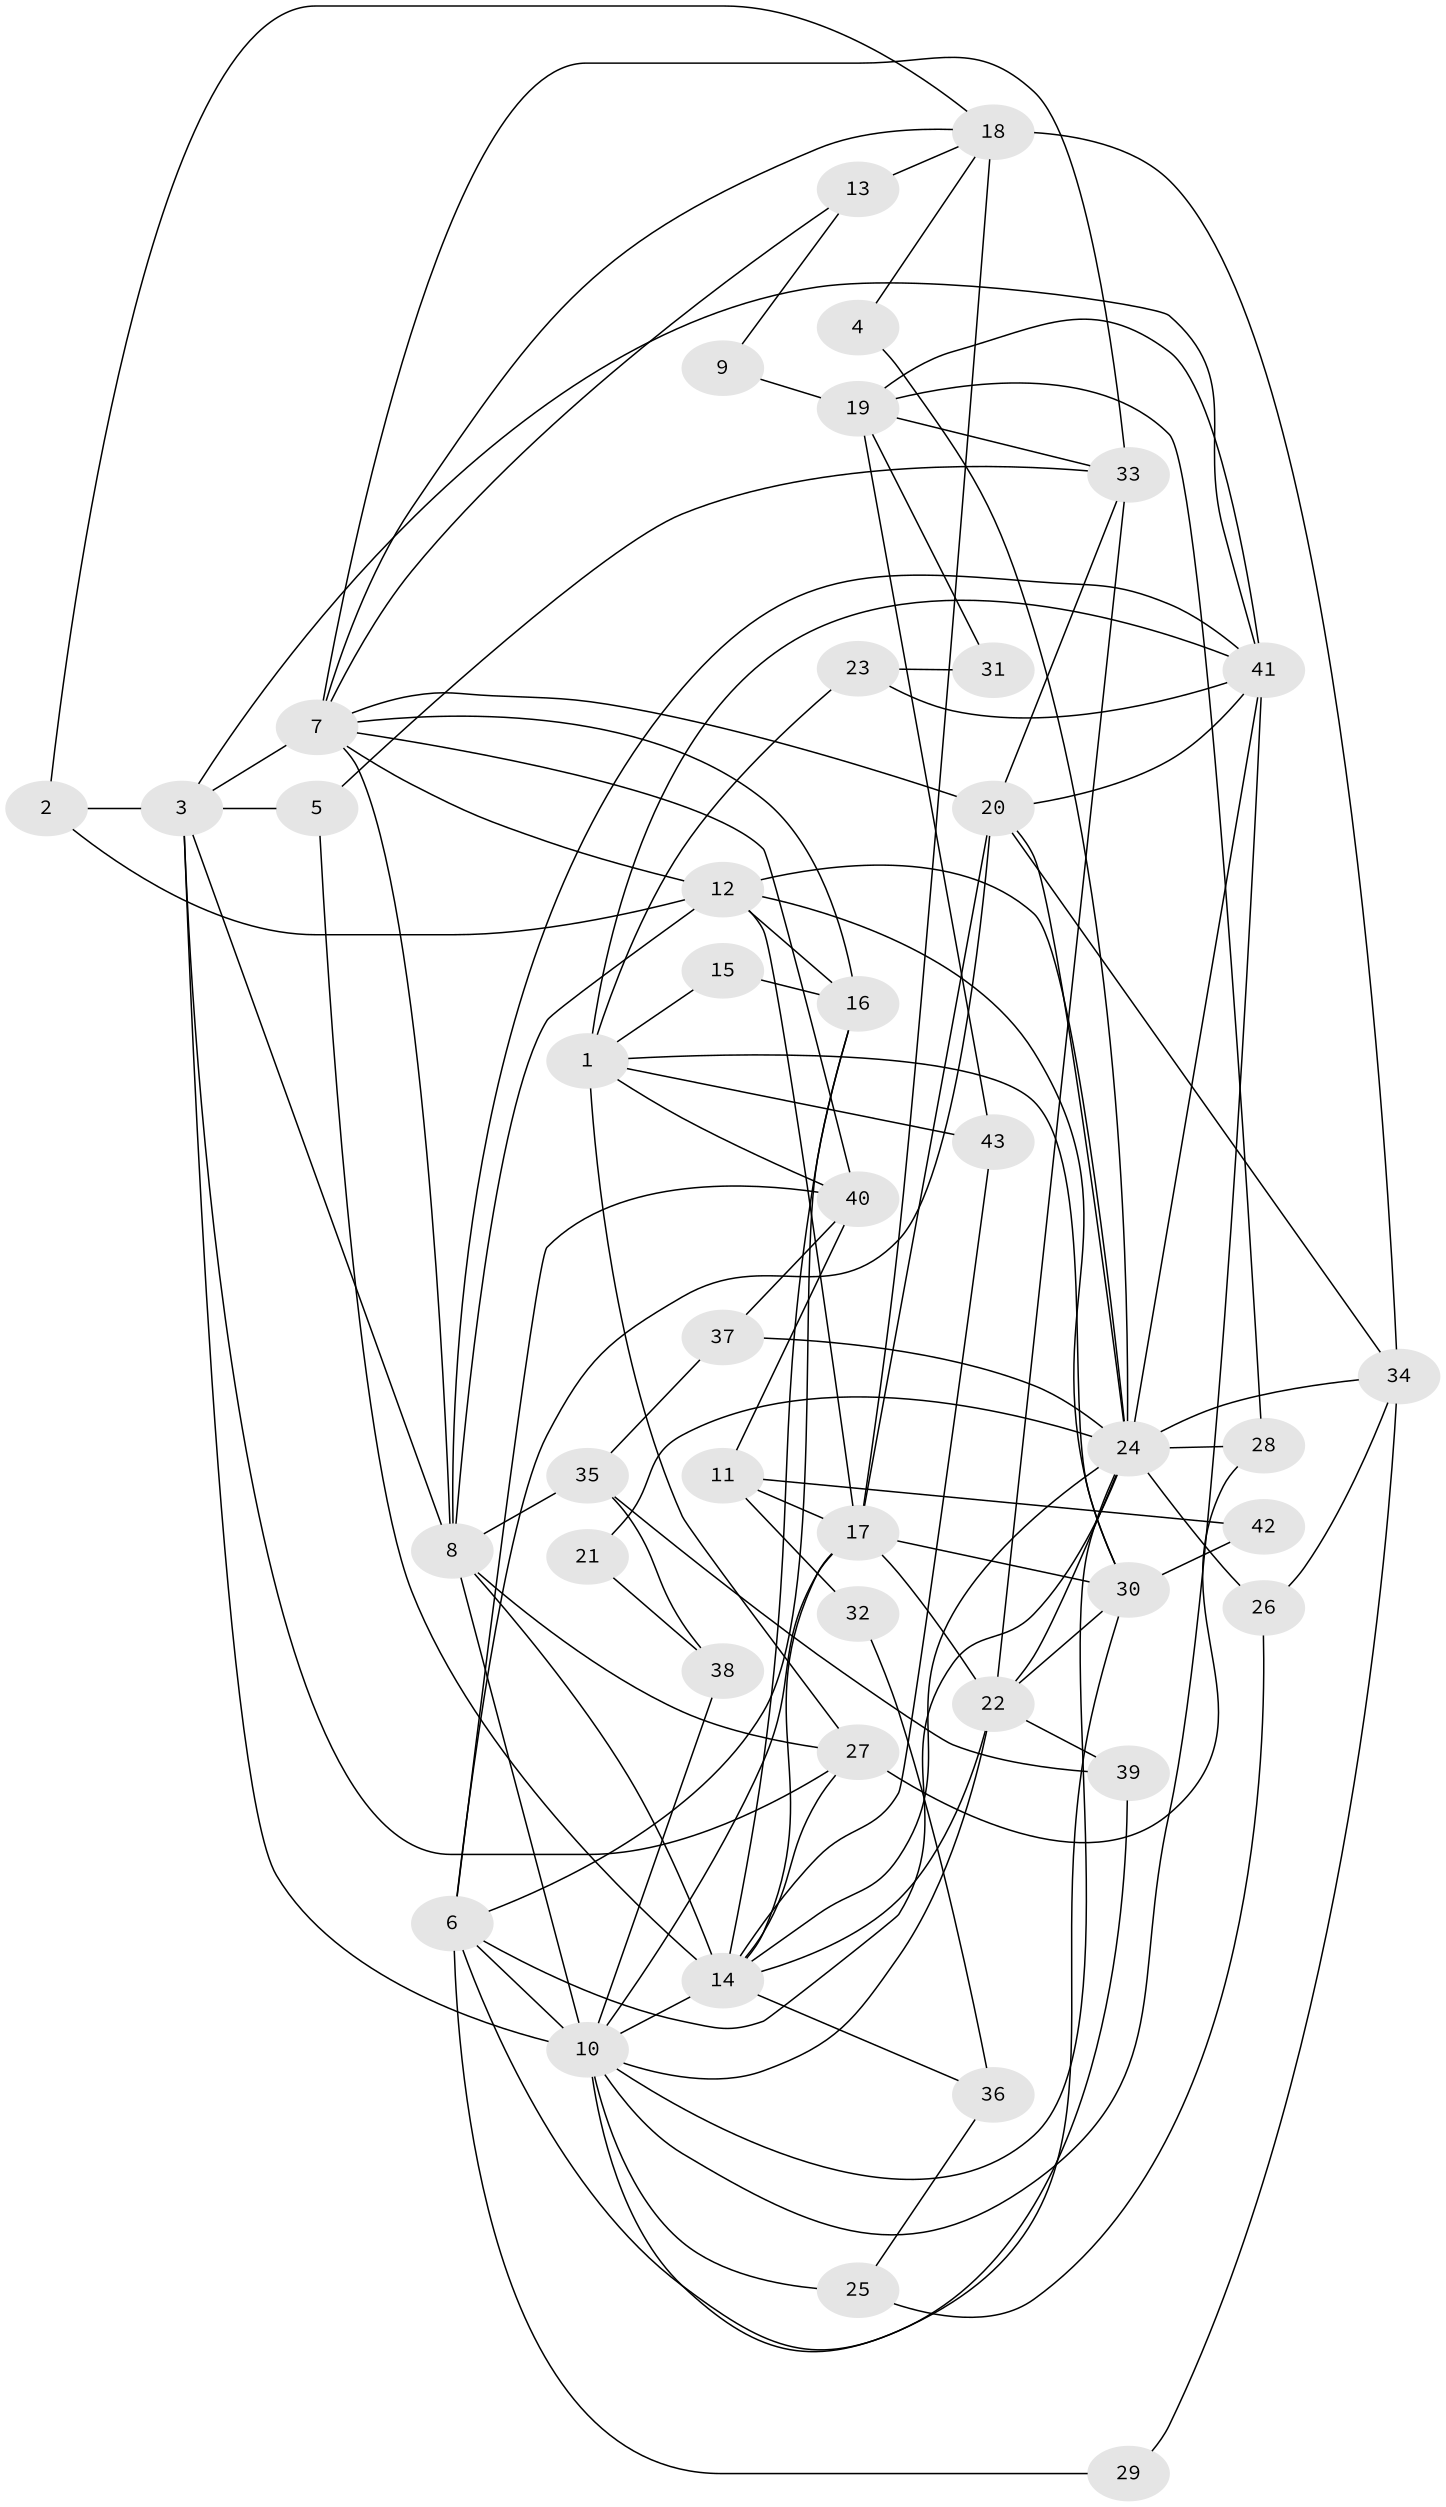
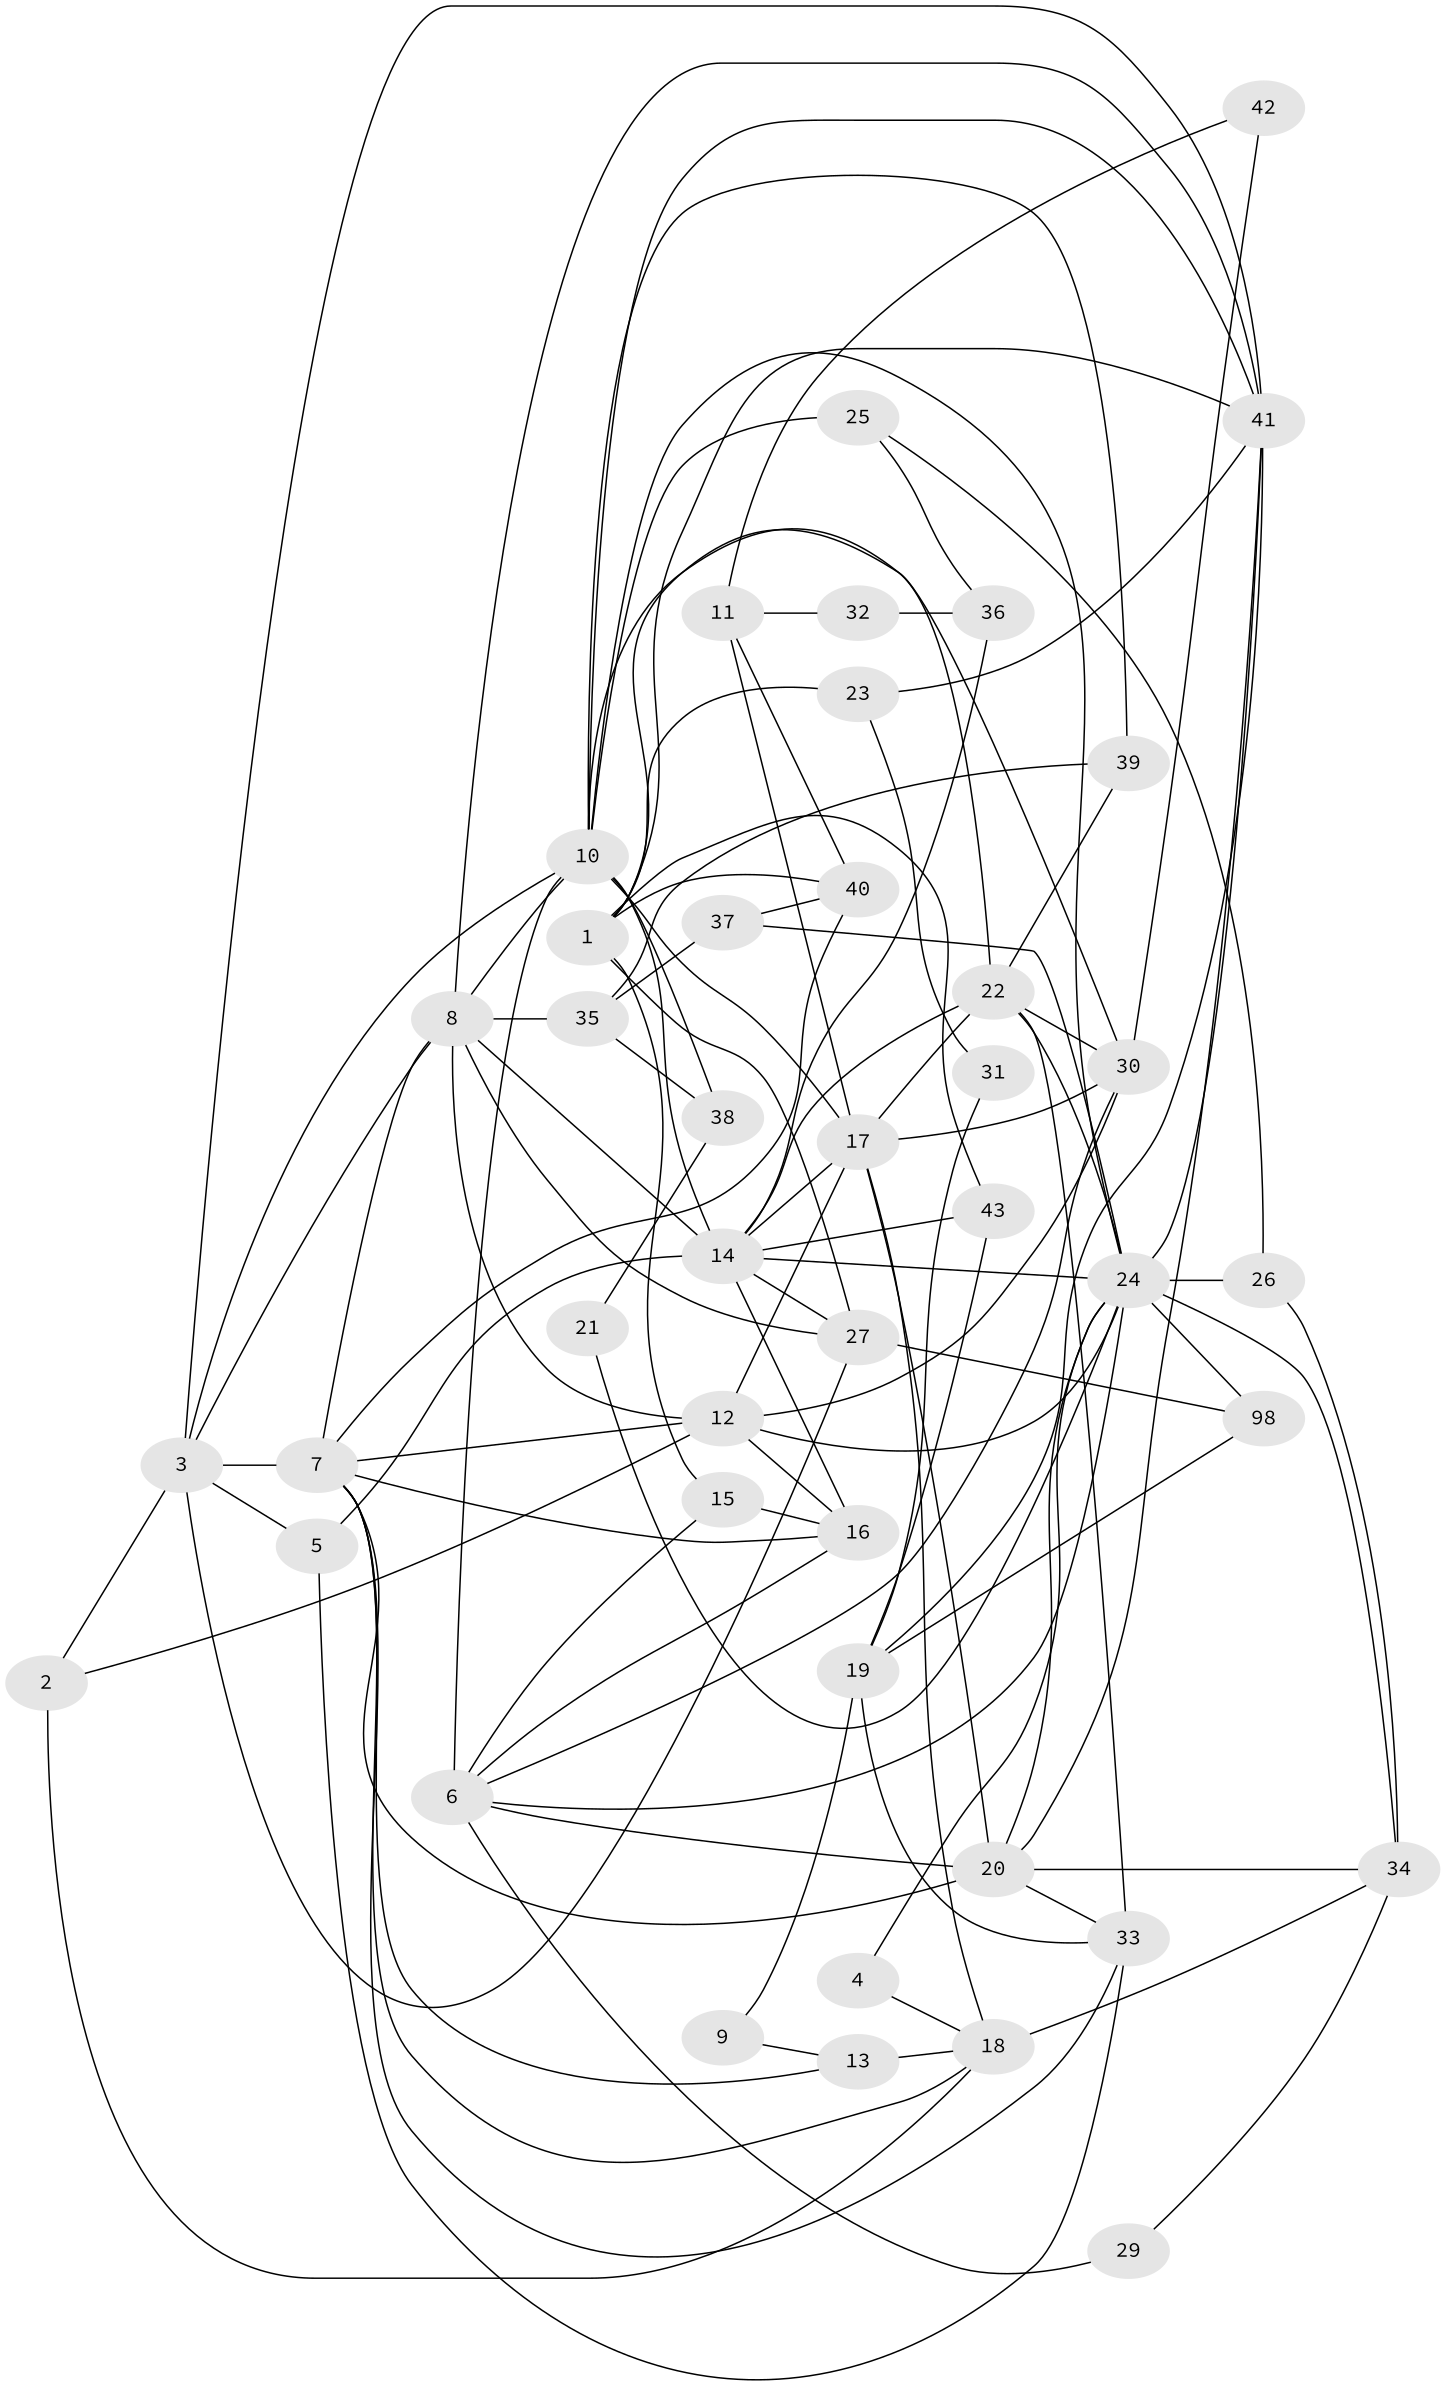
edge "40" -- "6": now "15" -- "6"
node "28": label "28" -> "98"
